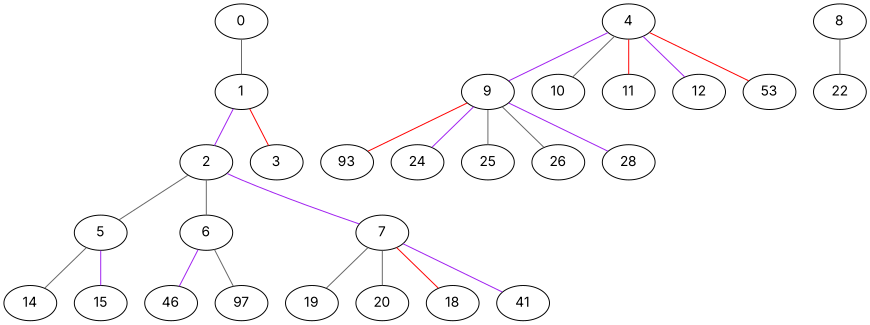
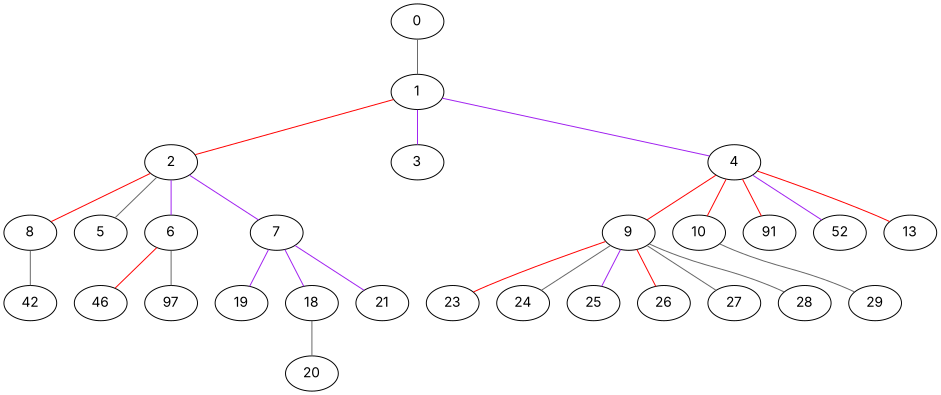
edge "4" -- "9": color purple -> red
edge "4" -- "10": color gray40 -> red
node "11": label "11" -> "91"
node "12": label "12" -> "52"
node "53": label "53" -> "13"
node "22": label "22" -> "42"
edge "1" -- "2": color purple -> red
edge "1" -- "3": color red -> purple
edge "9" -- "24": color purple -> gray40
edge "9" -- "25": color gray40 -> purple
edge "9" -- "26": color gray40 -> red
edge "9" -- "28": color purple -> gray40
edge "1" -- "4": added
node "93": label "93" -> "23"
edge "2" -- "8": added
edge "2" -- "6": color gray40 -> purple
edge "6" -- "46": color purple -> red
edge "7" -- "19": color gray40 -> purple
edge "7" -- "20": now "18" -- "20"
edge "7" -- "18": color red -> purple
node "14": removed
node "15": removed
node "41": label "41" -> "21"
node "27": added
node "29": added
